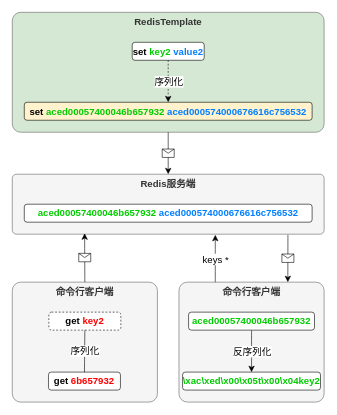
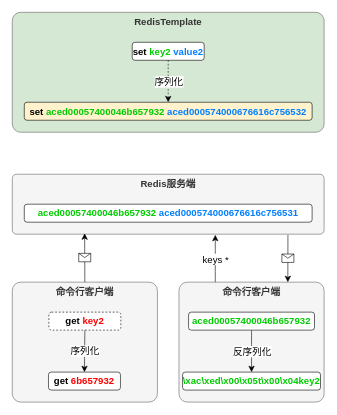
edge "RedisTemplate" -> "Redis服务端": removed
node "aced00057400046b657932 aced000574000676616c756532": label "aced00057400046b657932 aced000574000676616c756532" -> "aced00057400046b657932 aced000574000676616c756531"
edge "get key2" -- "get 6b657932": arrowhead none -> classic
